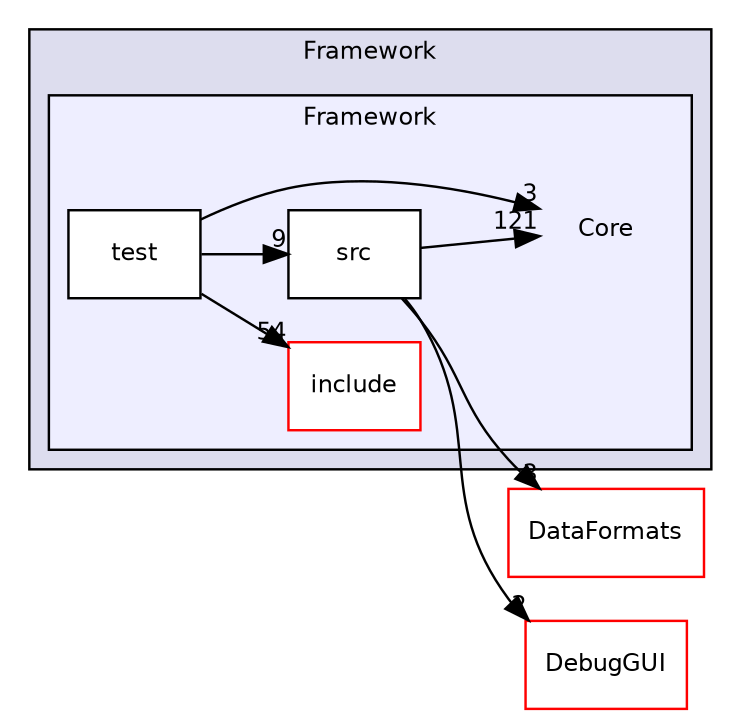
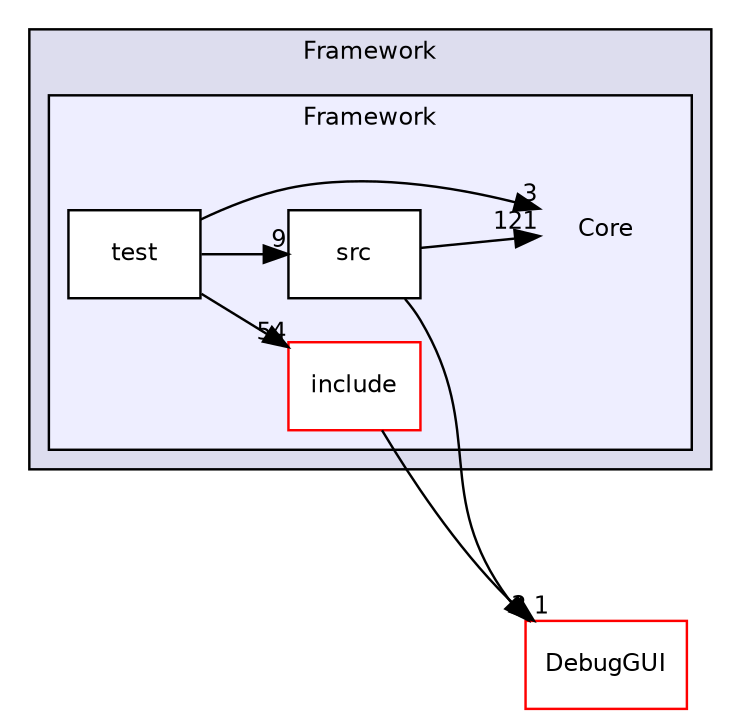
edge "include" -> "DebugGUI": added
node "DataFormats": removed
